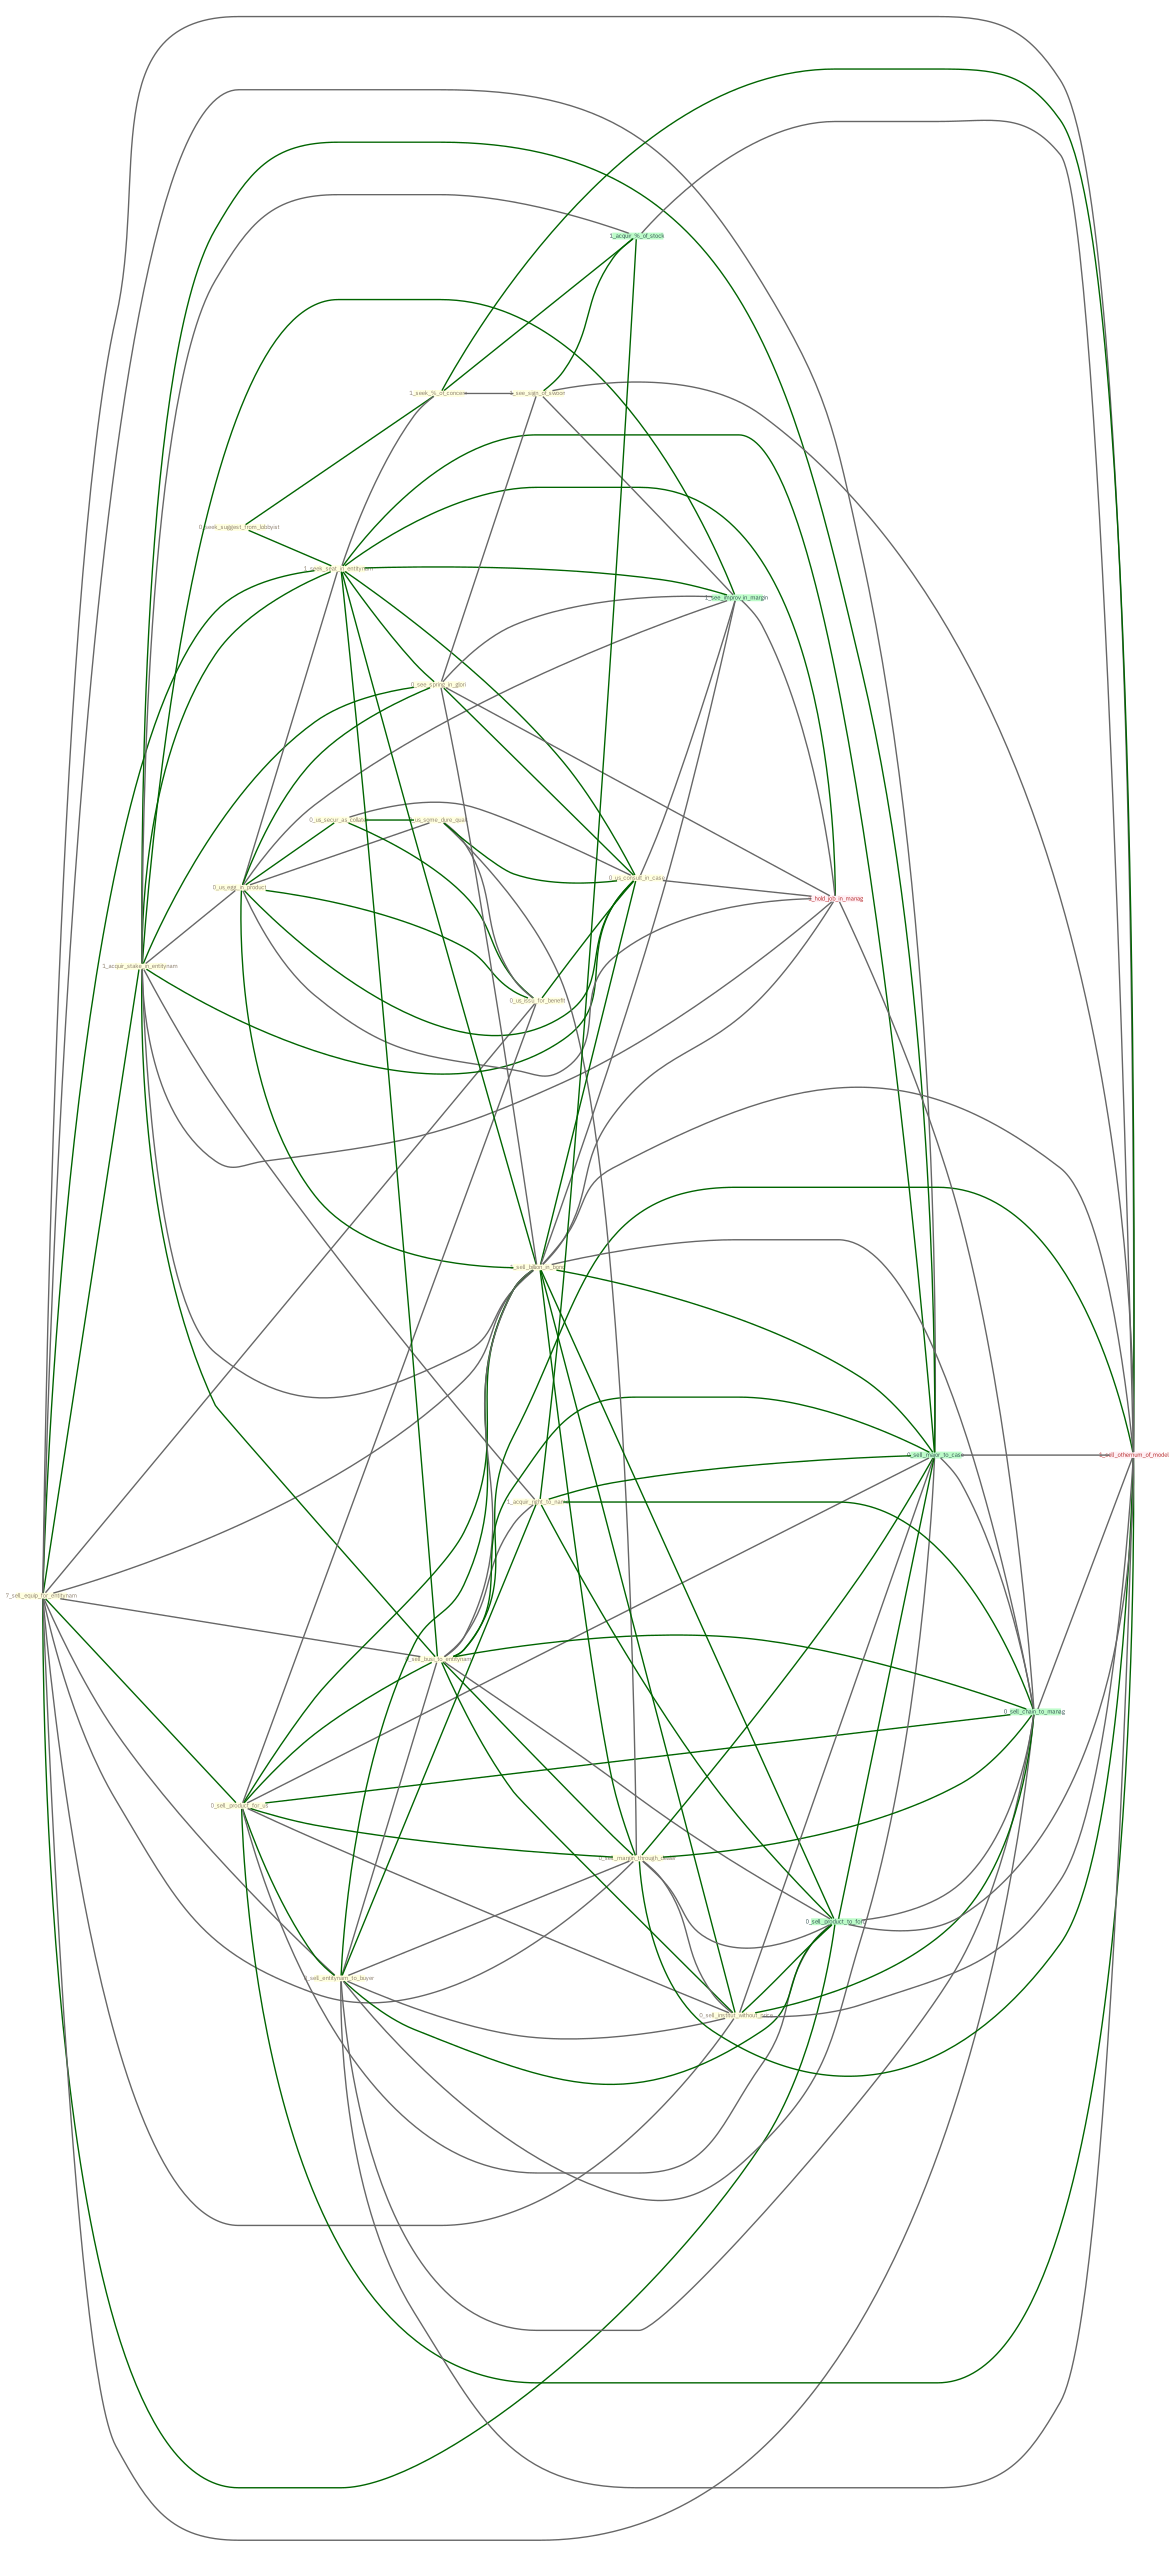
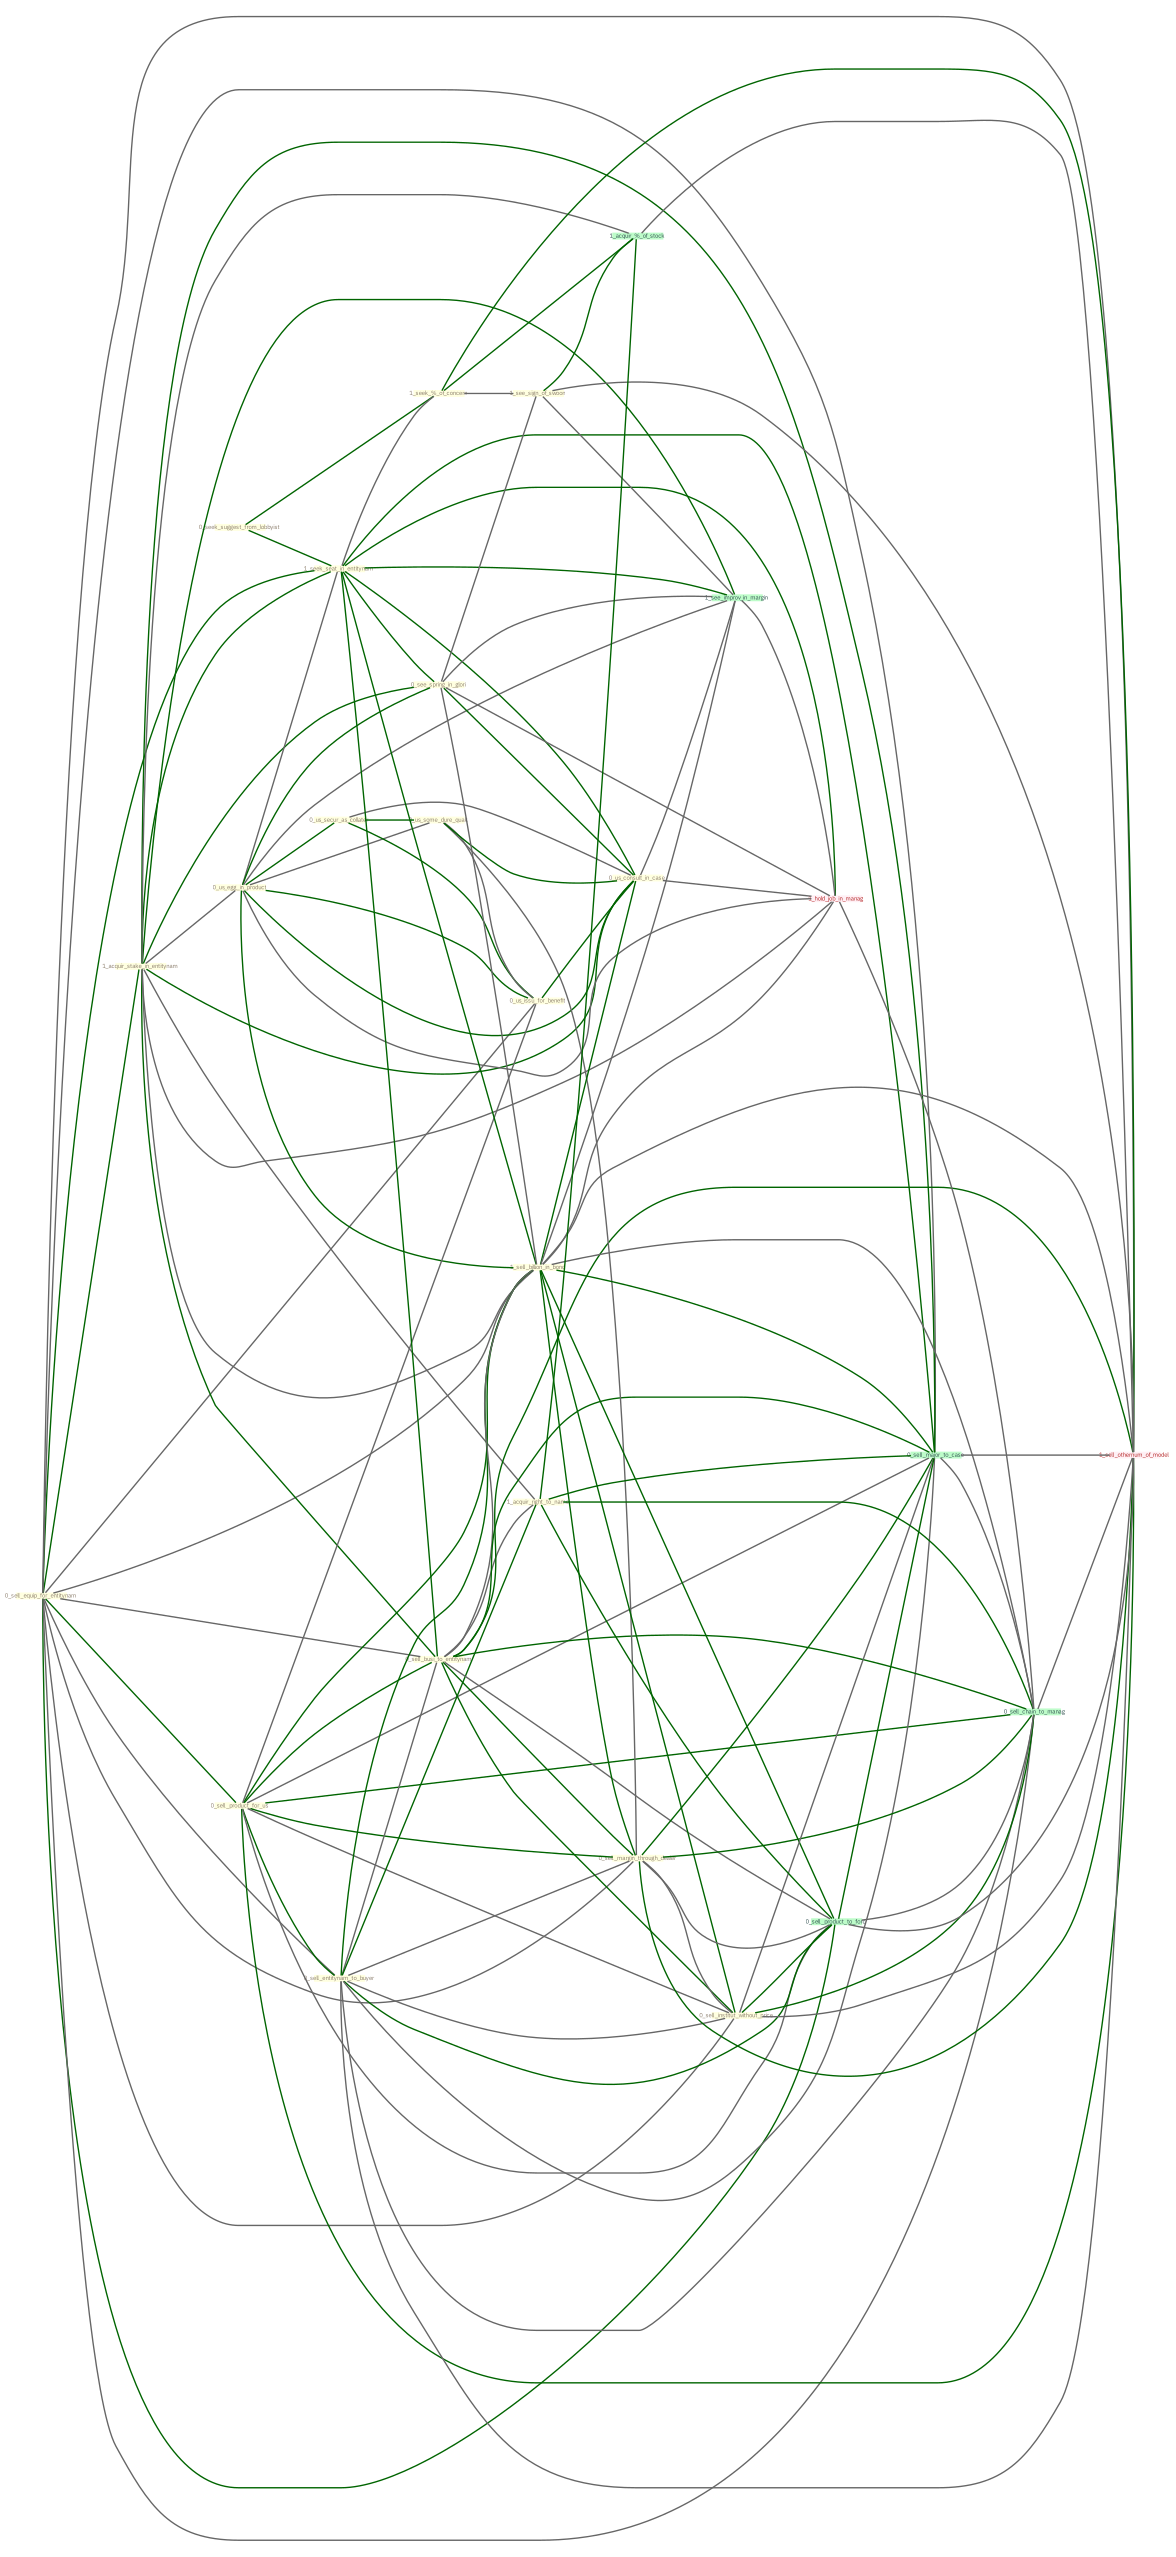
node "7_sell_equip_for_entitynam": label "7_sell_equip_for_entitynam" -> "0_sell_equip_for_entitynam"
